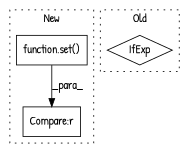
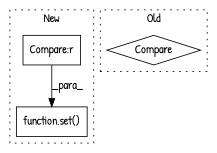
node "IfExp": label "IfExp" -> "Compare"
edge "function.set()" -> "Compare:r": reversed
